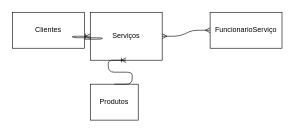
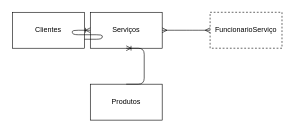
node "FuncionarioServiço": style solid -> dashed
node "Serviços": size 72x48 -> 72x36
node "Produtos": size 48x36 -> 72x36
